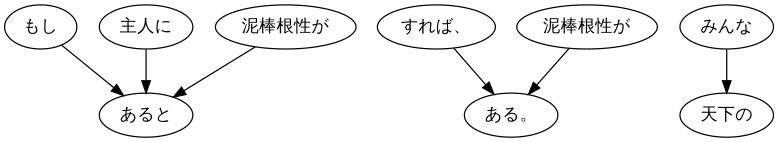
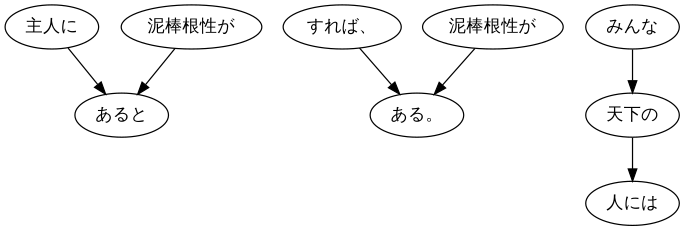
node "もし": removed
node "人には": added
